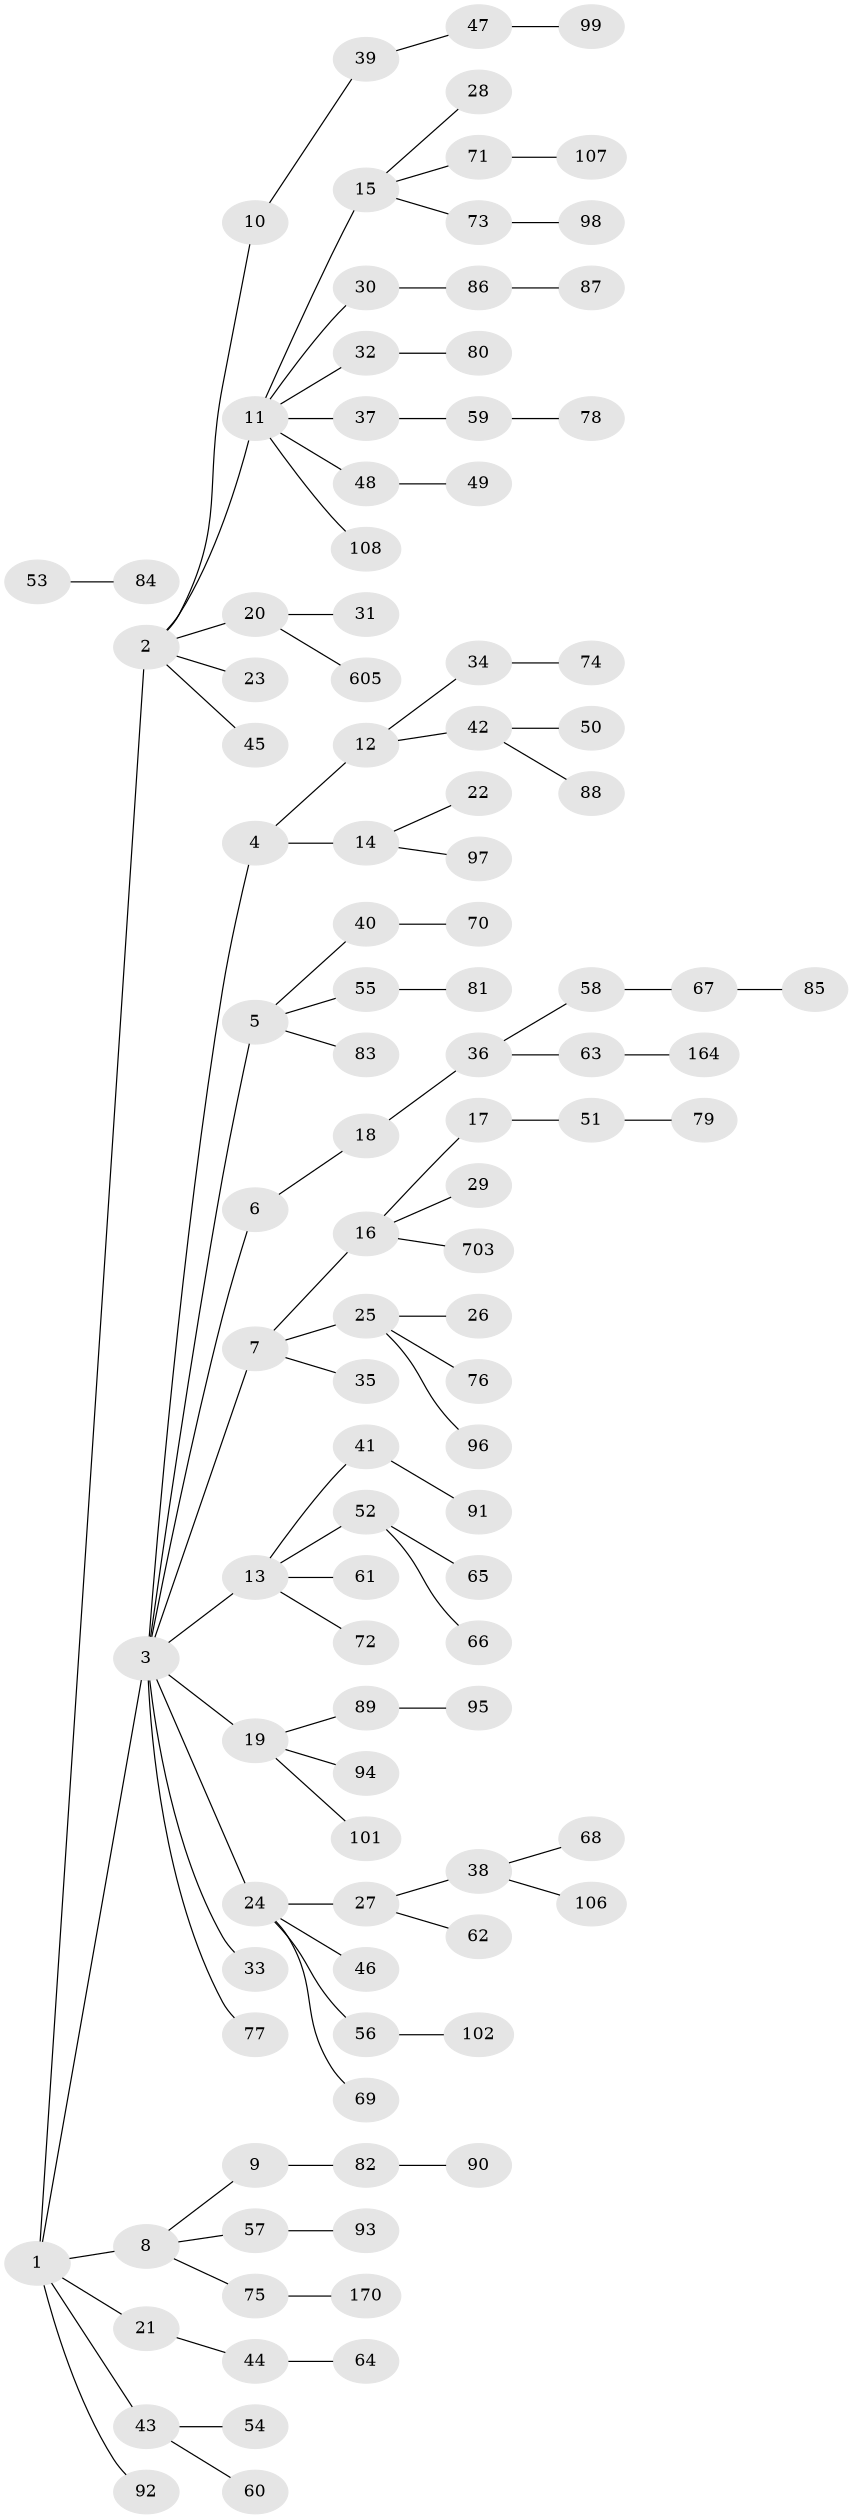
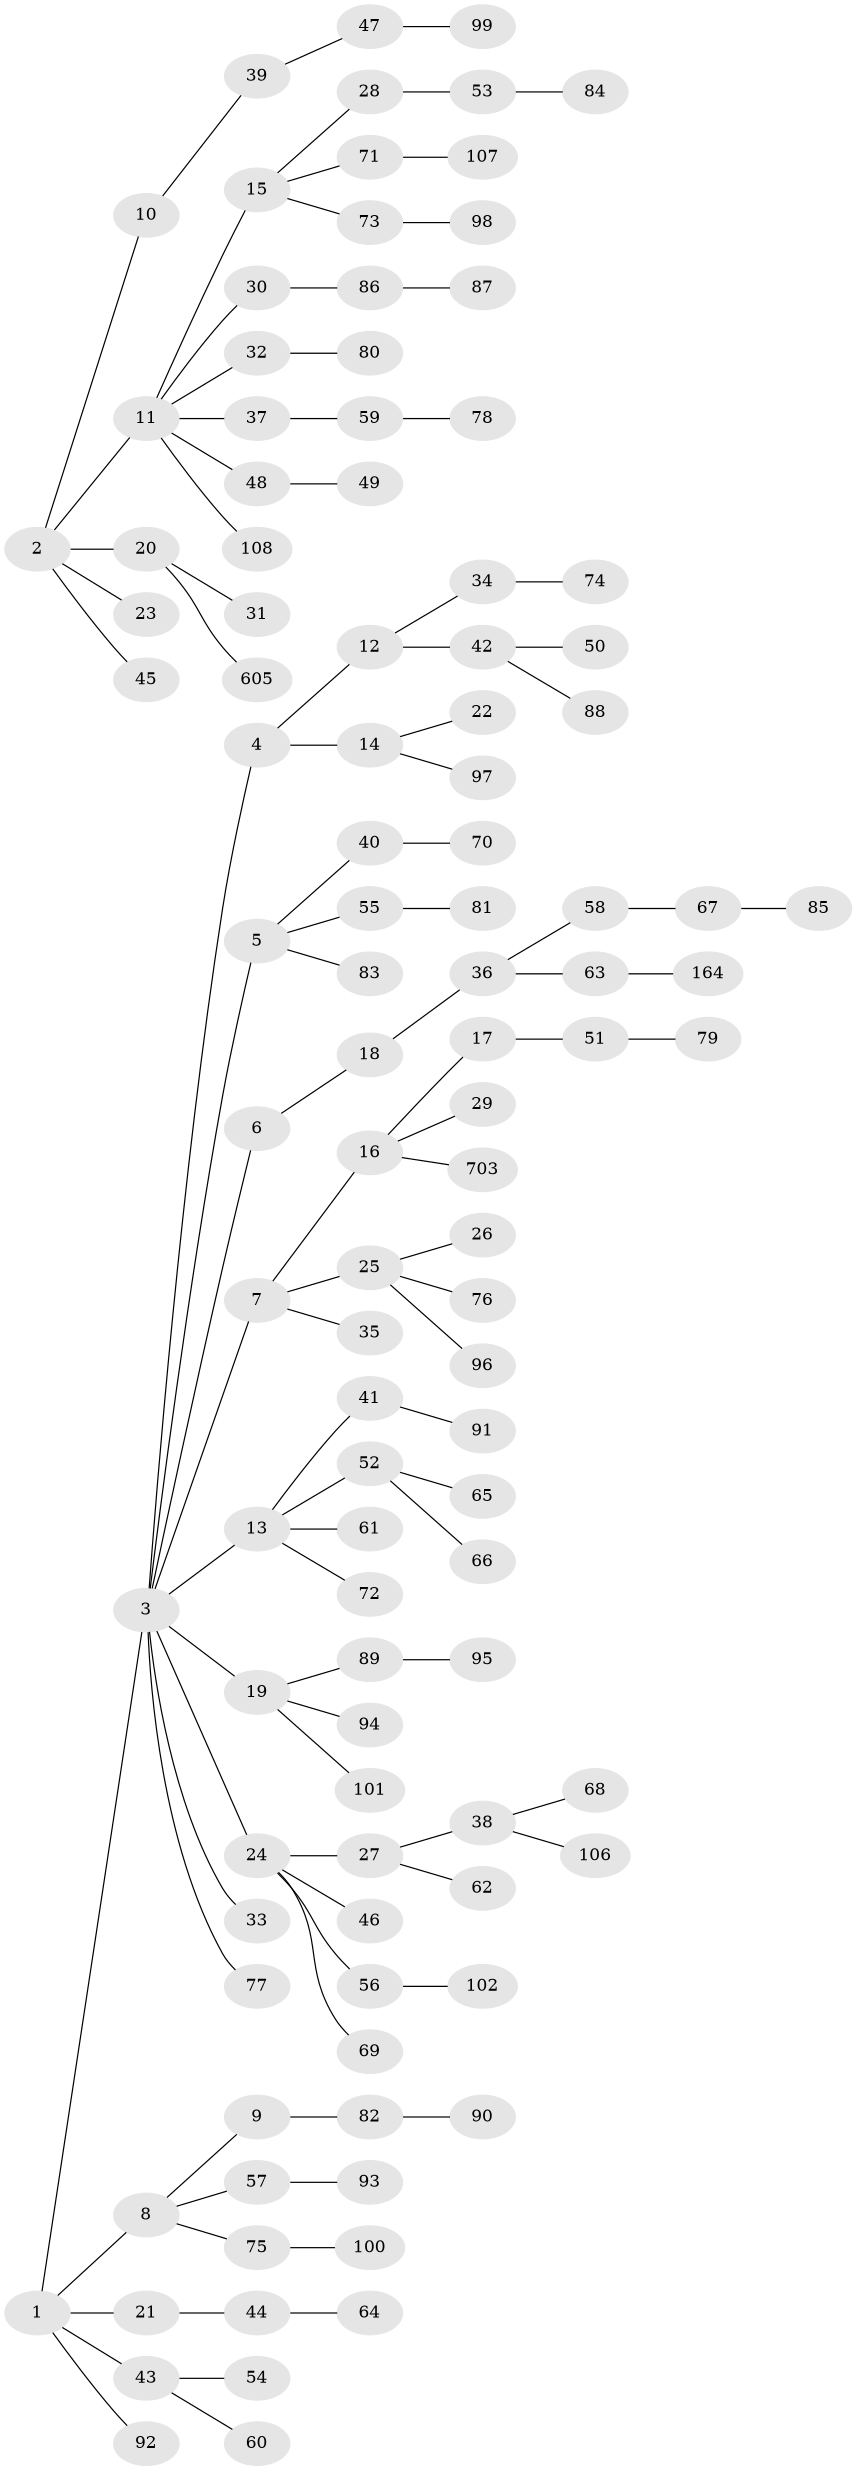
edge "28" -- "53": added
edge "2" -- "1": removed
node "170": label "170" -> "100"
